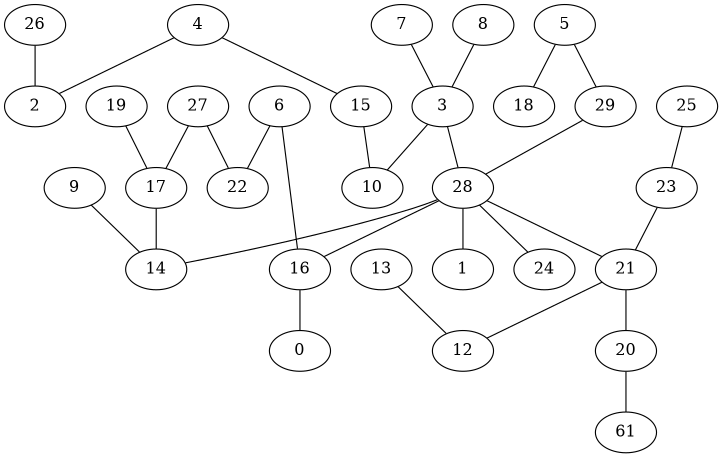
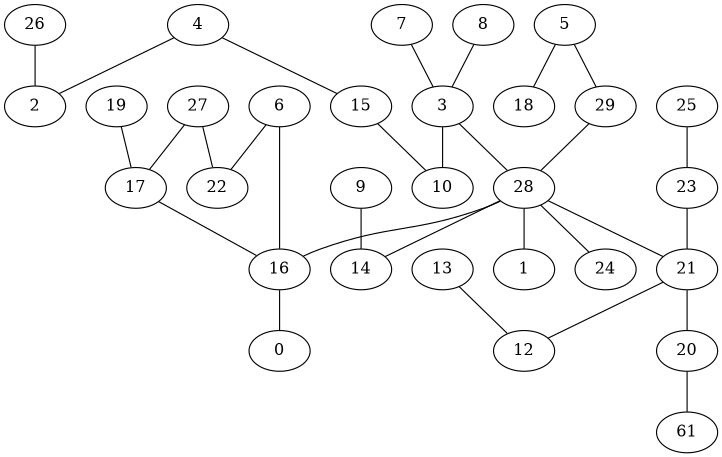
edge "17" -- "14": now "17" -- "16"
